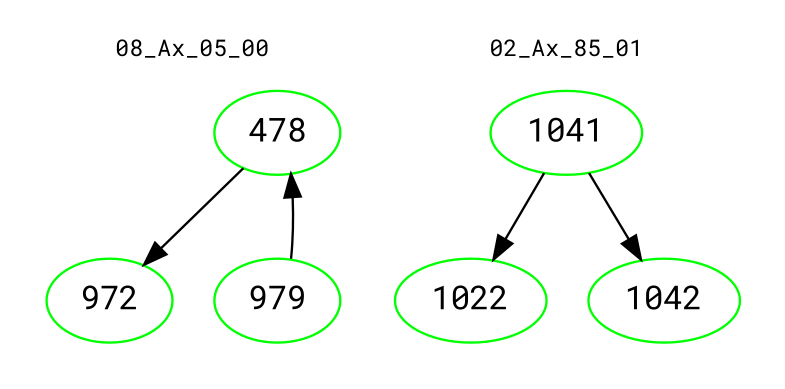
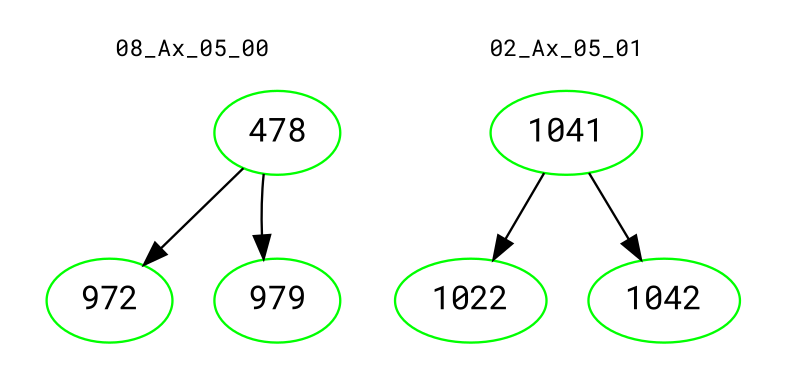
cluster "02_Ax_85_01": label "02_Ax_85_01" -> "02_Ax_05_01"
edge "979" -> "478": reversed
